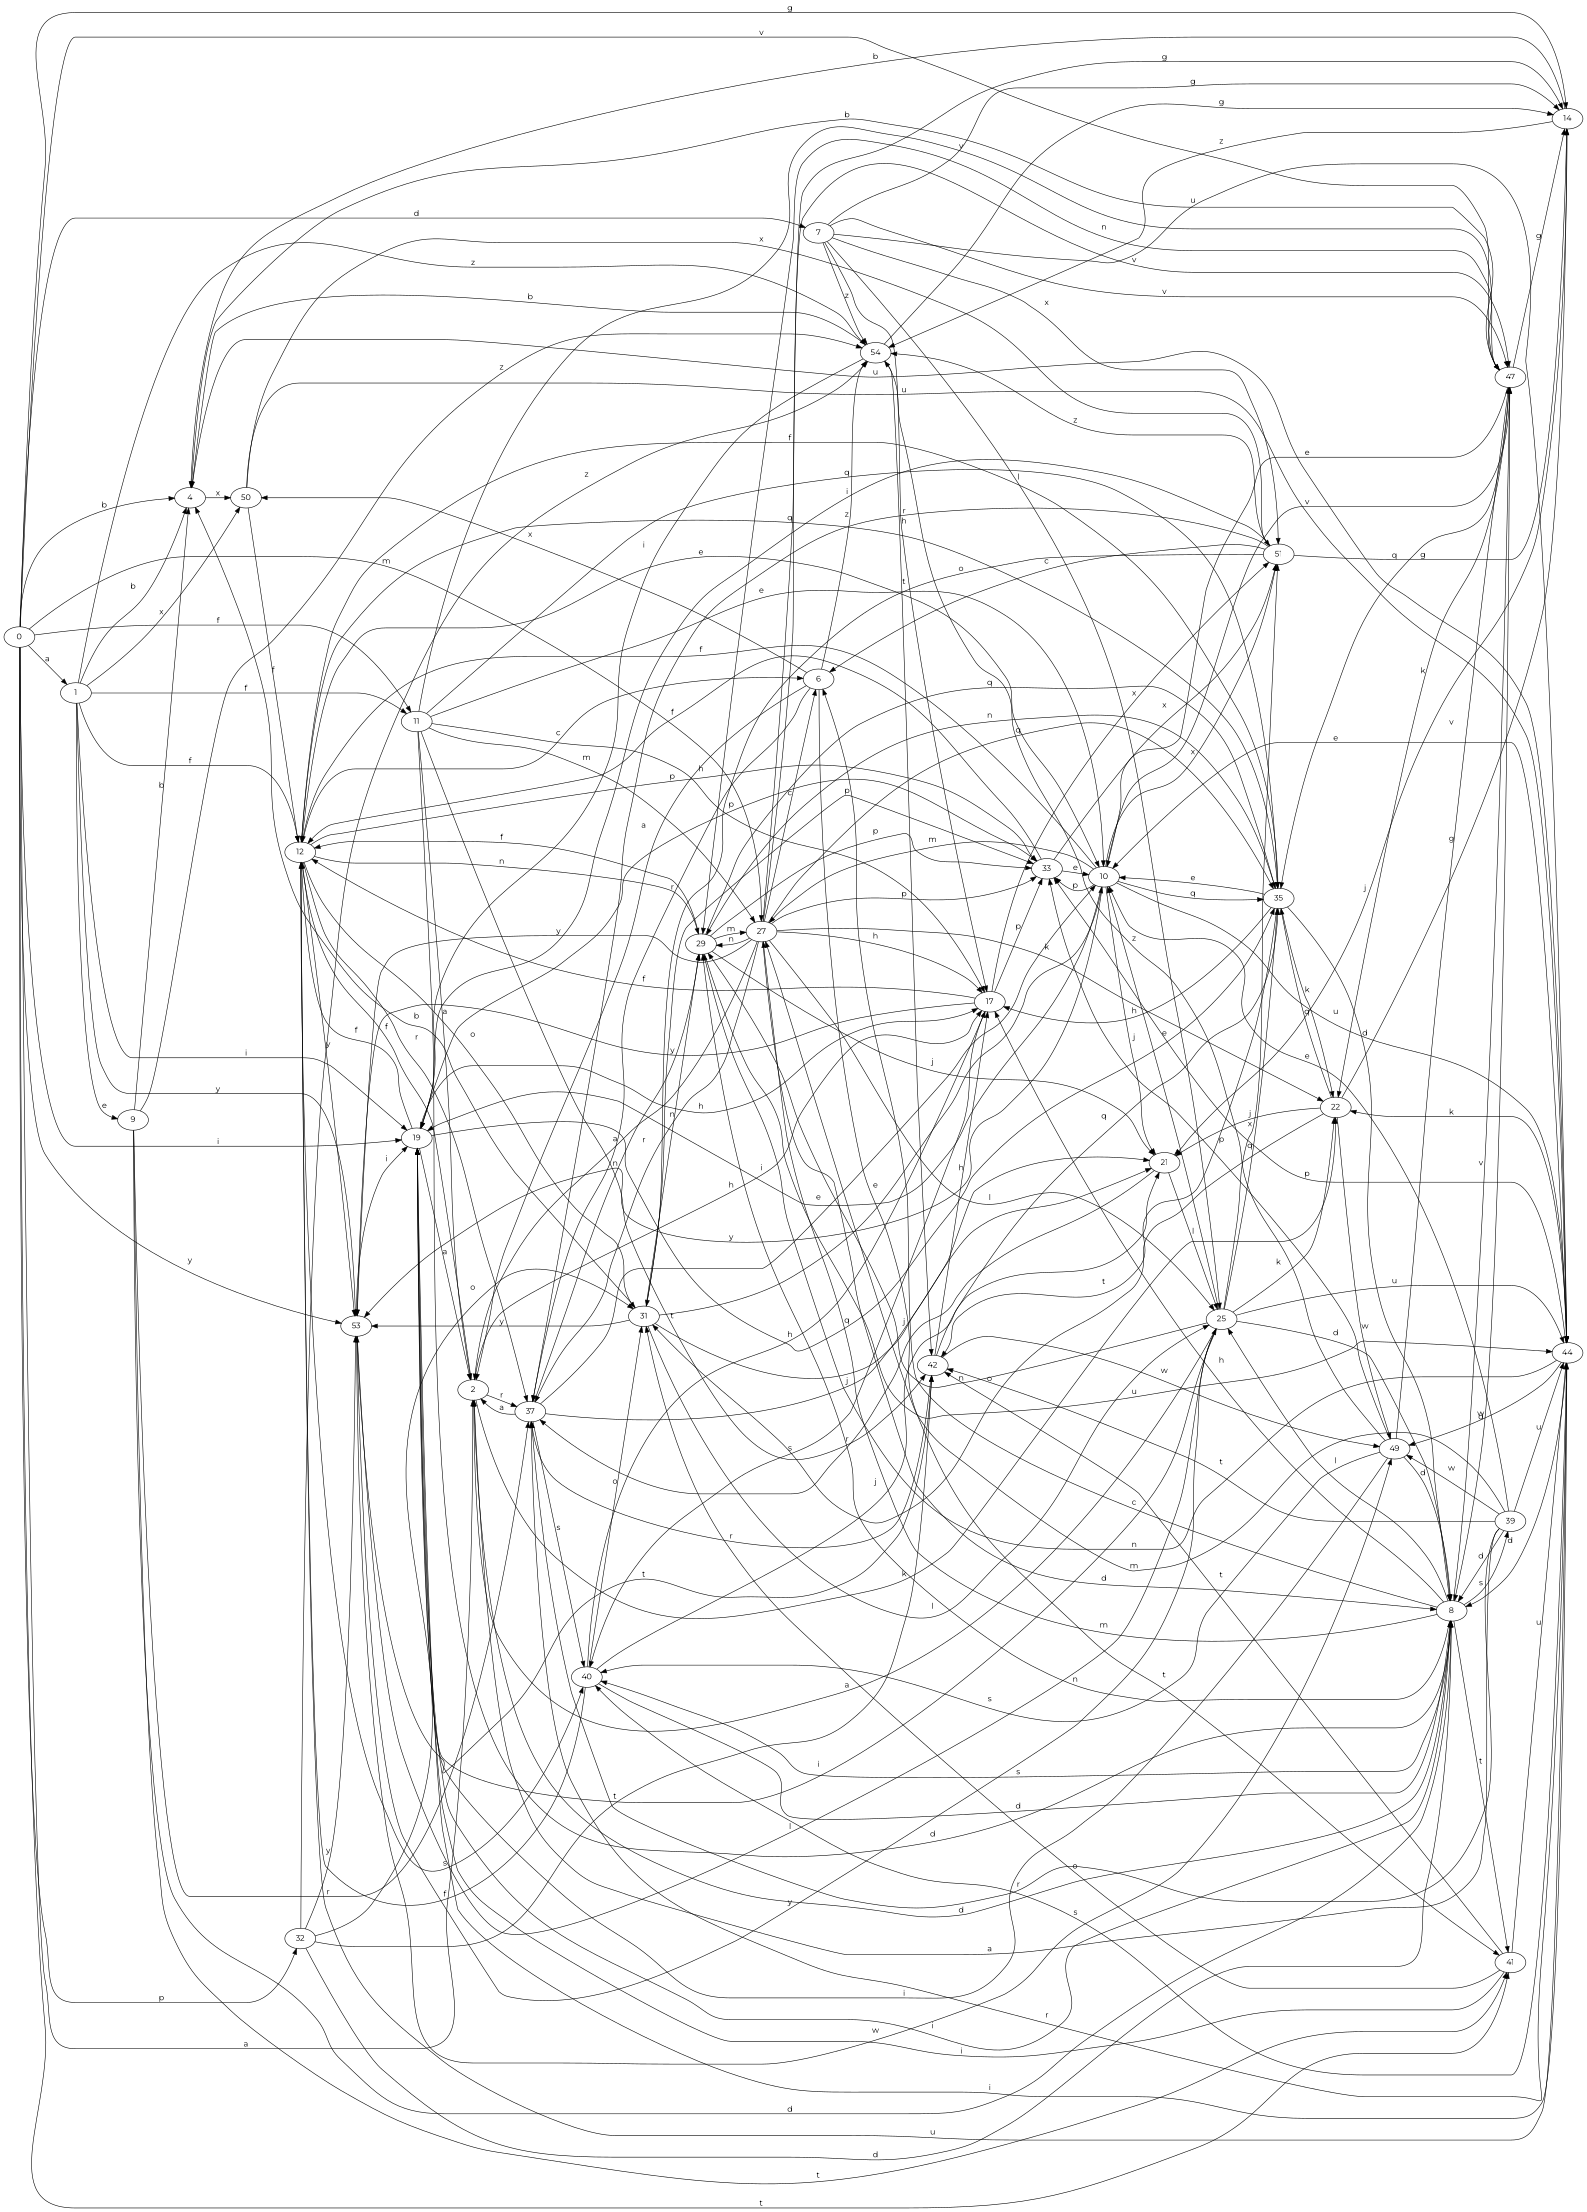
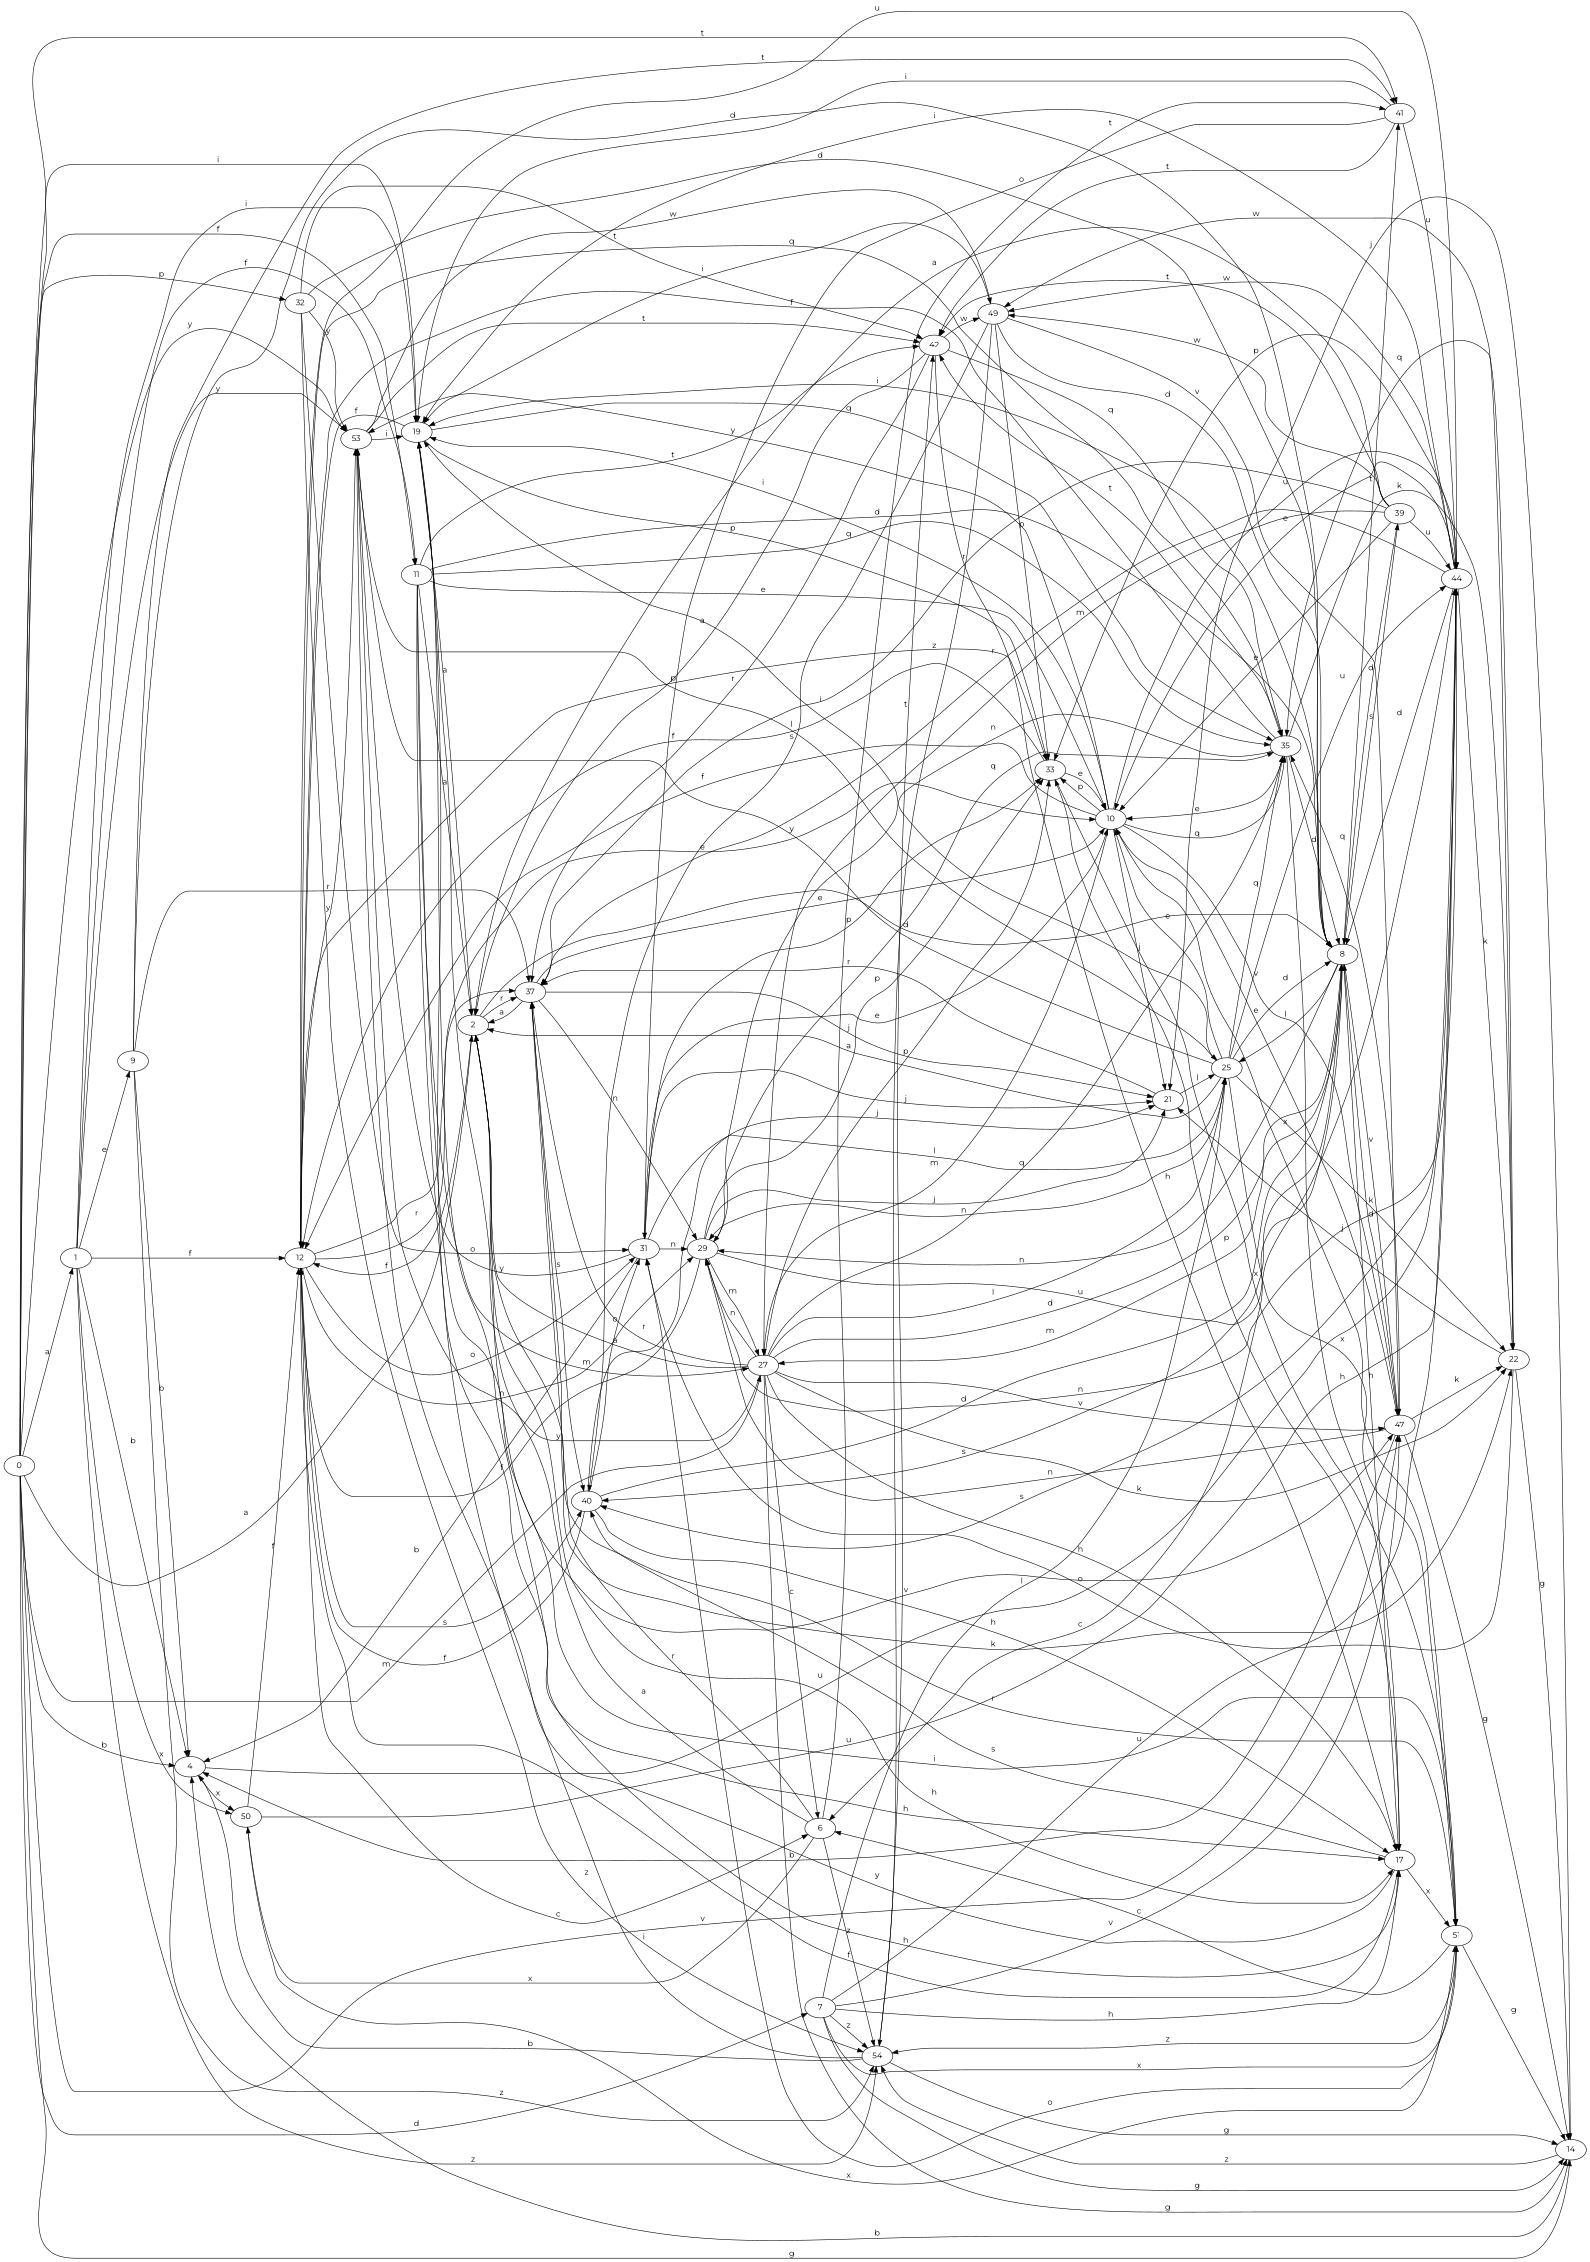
edge "42" -> "2": added, label "a"
